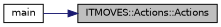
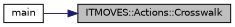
node "ITMOVES::Actions::Actions": label "ITMOVES::Actions::Actions" -> "ITMOVES::Actions::Crosswalk"
